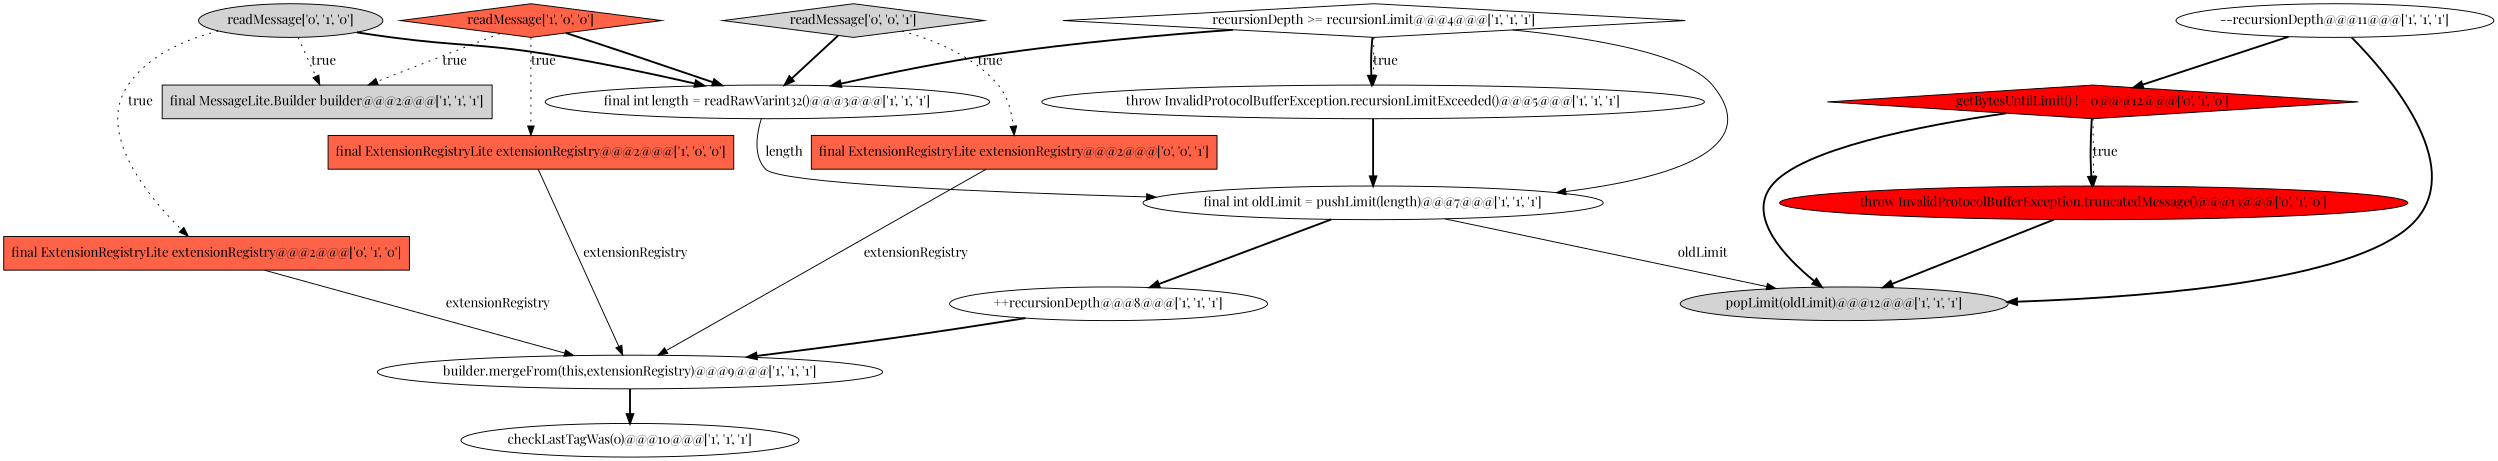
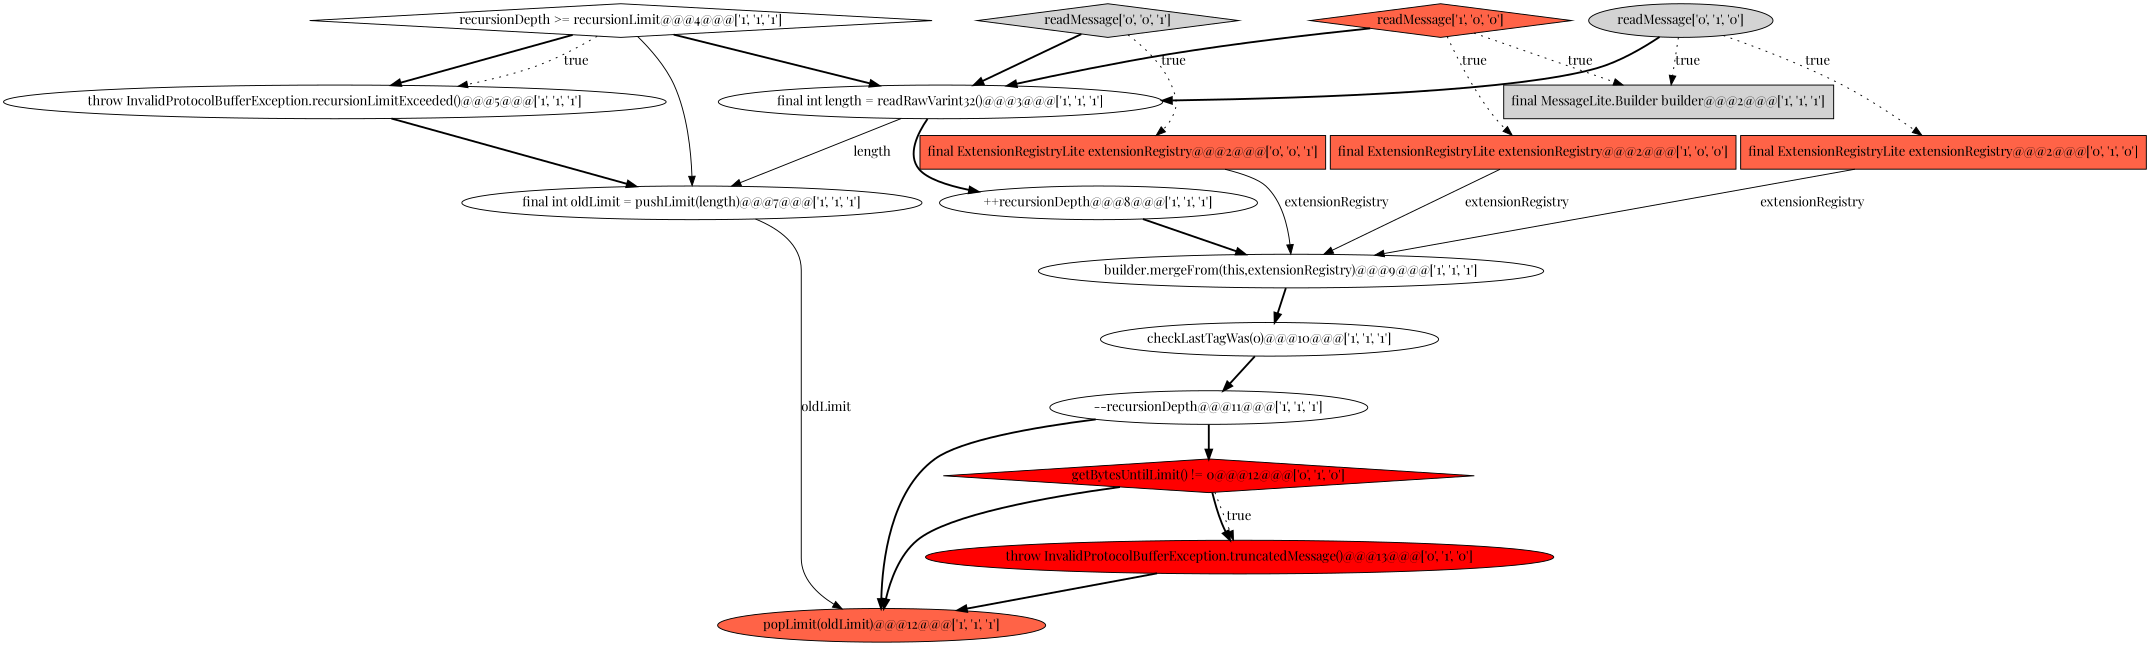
edge "final int oldLimit = pushLimit(length)@@@7@@@['1', '1', '1']" -> "++recursionDepth@@@8@@@['1', '1', '1']": now "final int length = readRawVarint32()@@@3@@@['1', '1', '1']" -> "++recursionDepth@@@8@@@['1', '1', '1']"
node "popLimit(oldLimit)@@@12@@@['1', '1', '1']": fillcolor lightgray -> tomato
edge "checkLastTagWas(0)@@@10@@@['1', '1', '1']" -> "--recursionDepth@@@11@@@['1', '1', '1']": added
